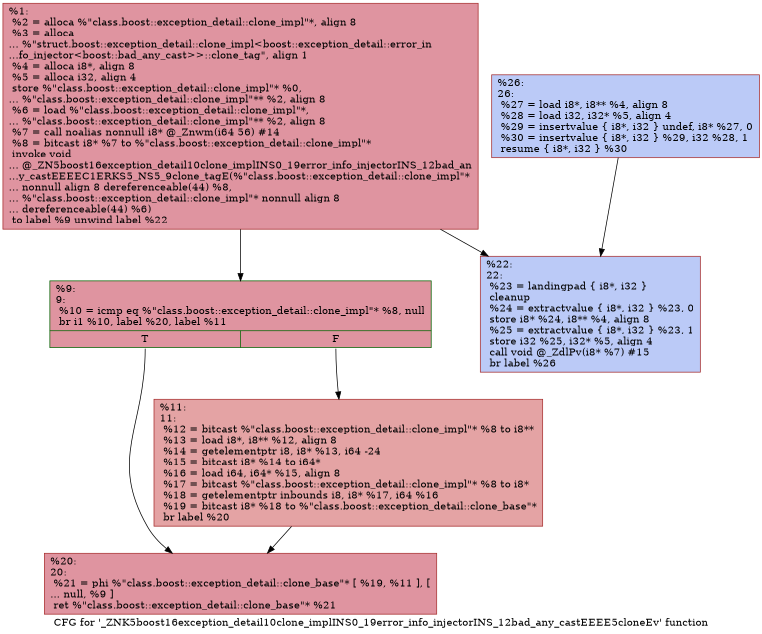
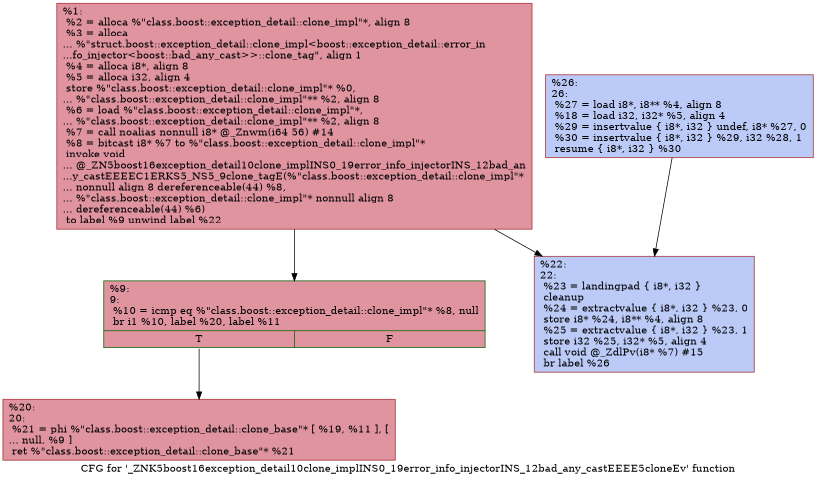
node "%26:": text "%28 = load i32, i32* %5, align 4" -> "%18 = load i32, i32* %5, align 4"
node "%11:": removed
